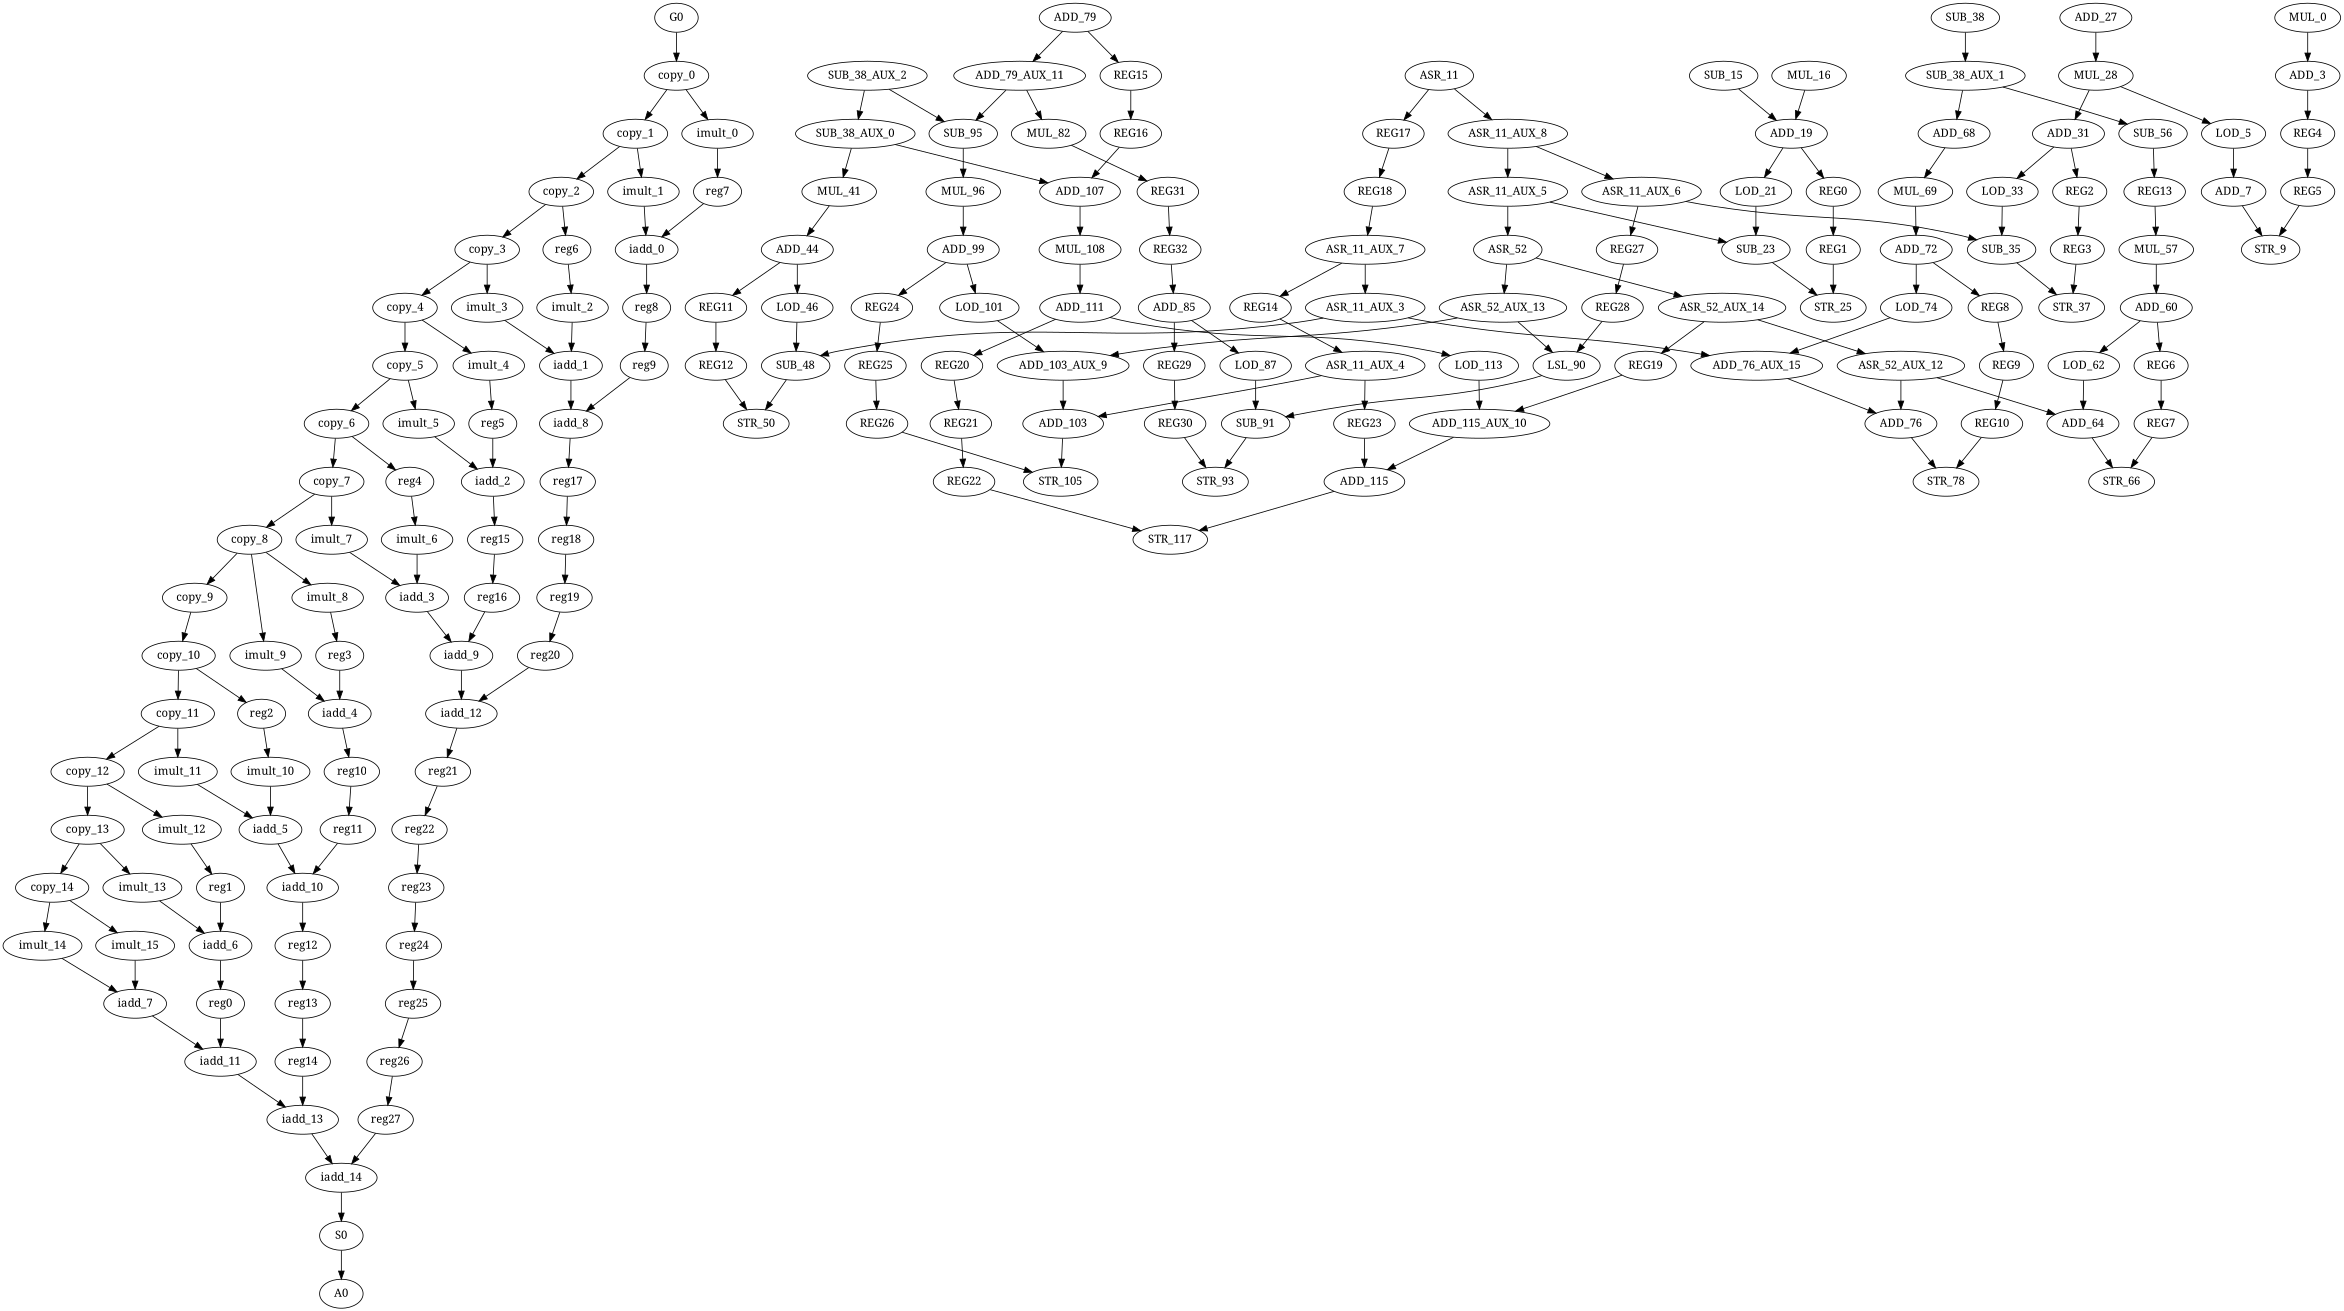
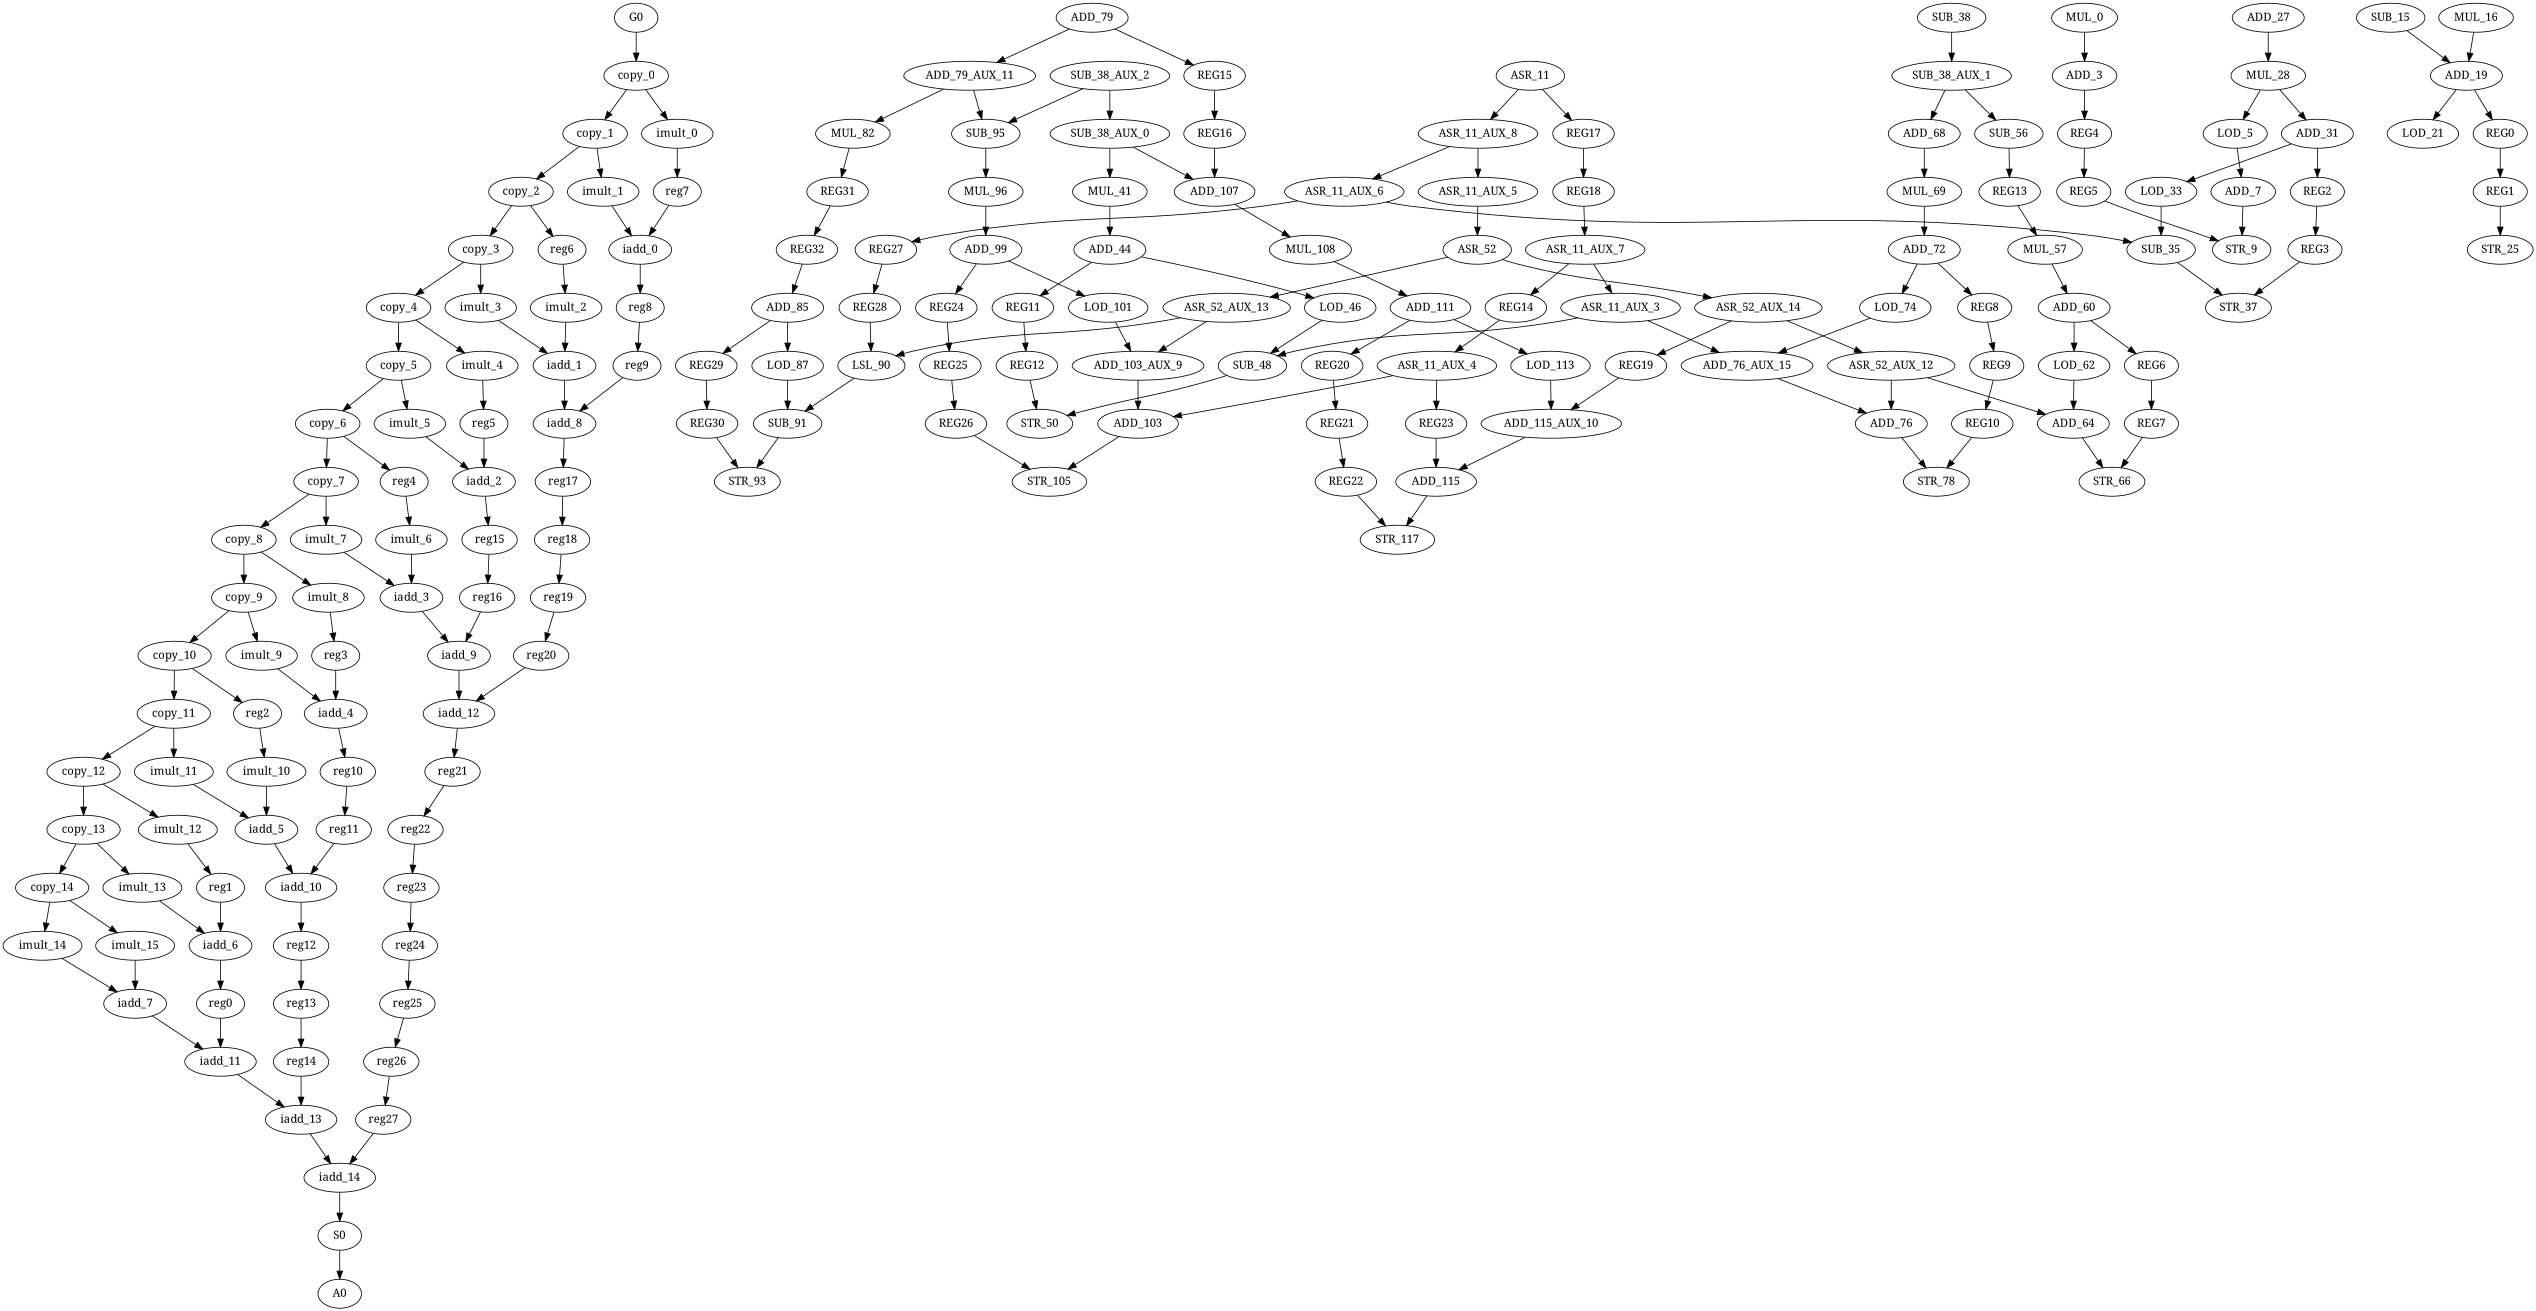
node "SUB_23": removed
edge "copy_8" -> "imult_9": now "copy_9" -> "imult_9"
